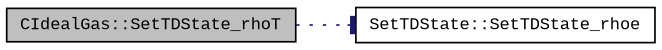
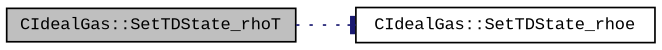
node "SetTDState::SetTDState_rhoe": label "SetTDState::SetTDState_rhoe" -> "CIdealGas::SetTDState_rhoe"
